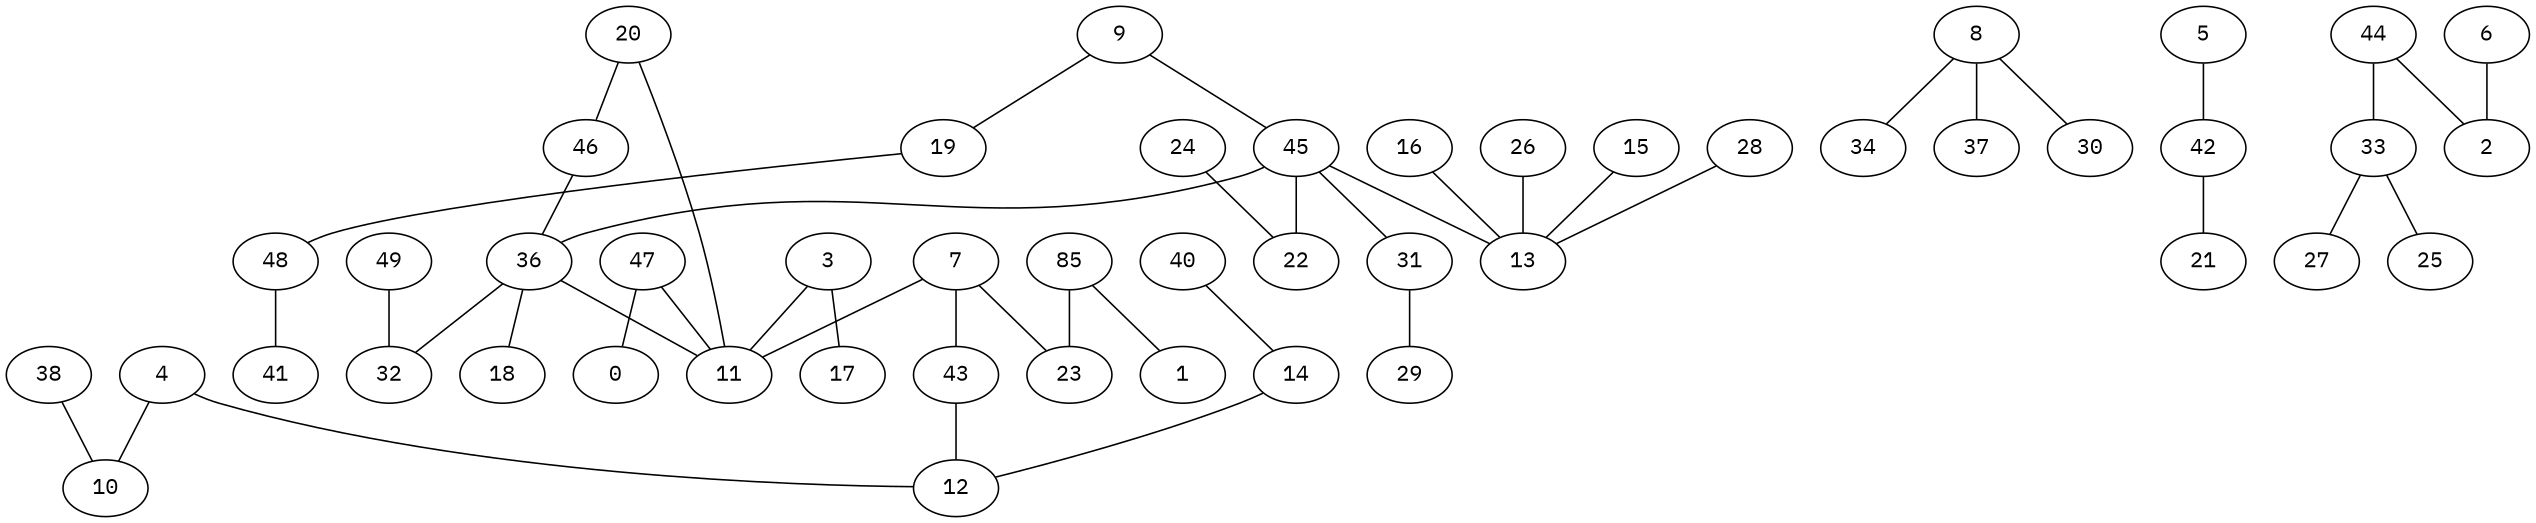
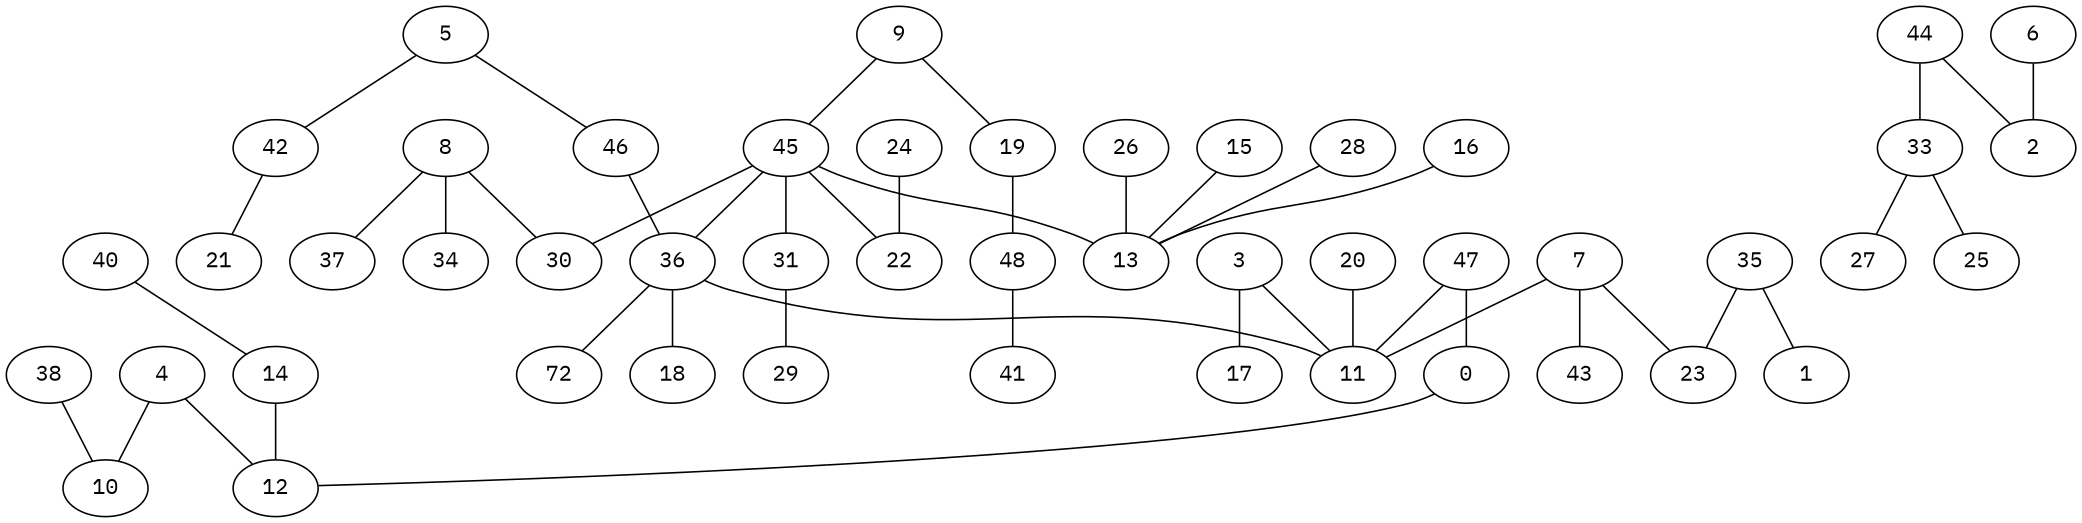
edge "20" -- "46": now "5" -- "46"
edge "45" -- "30": added
node "49": removed
node "85": label "85" -> "35"
node "32": label "32" -> "72"
edge "43" -- "12": now "0" -- "12"
